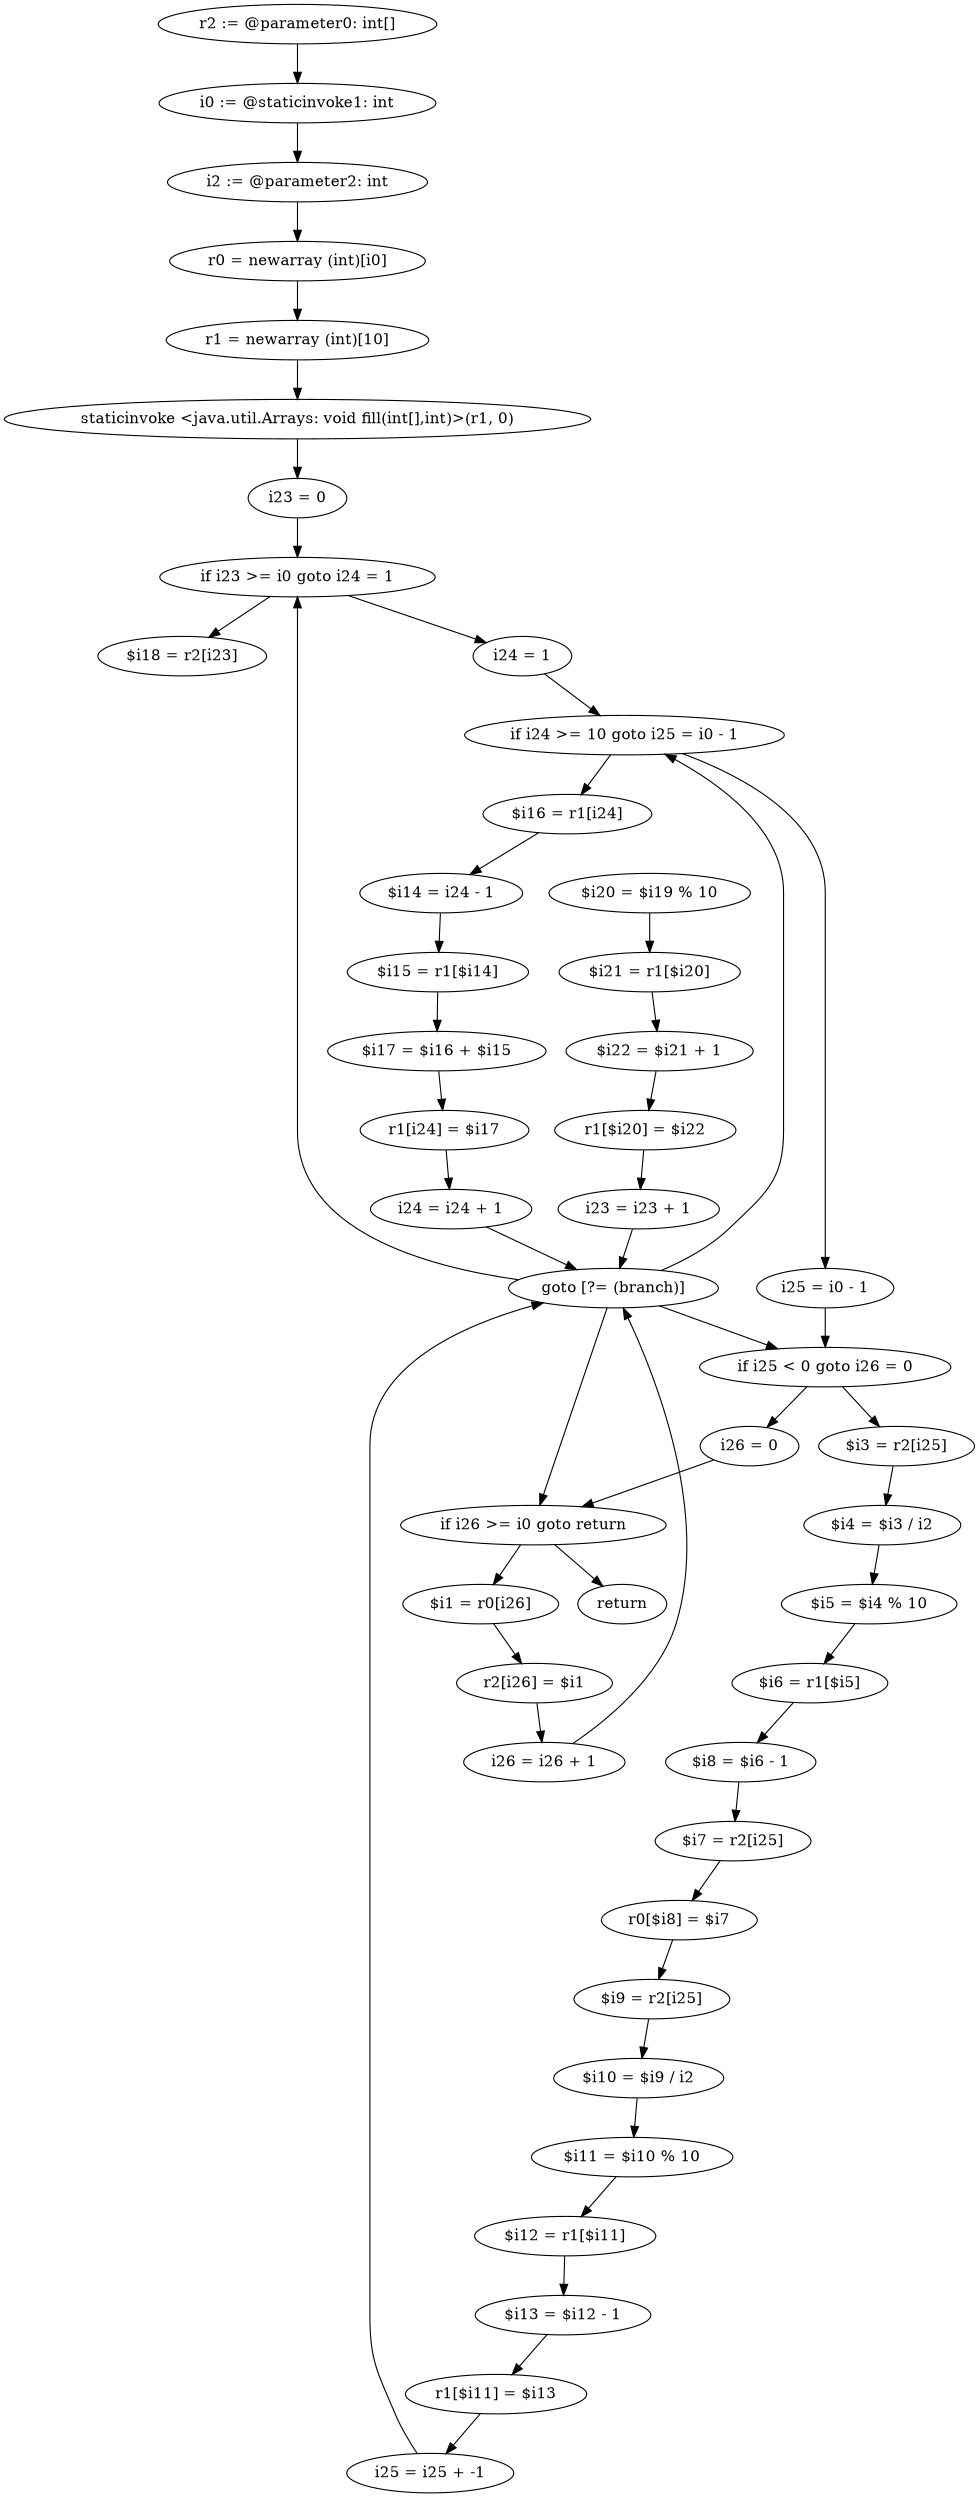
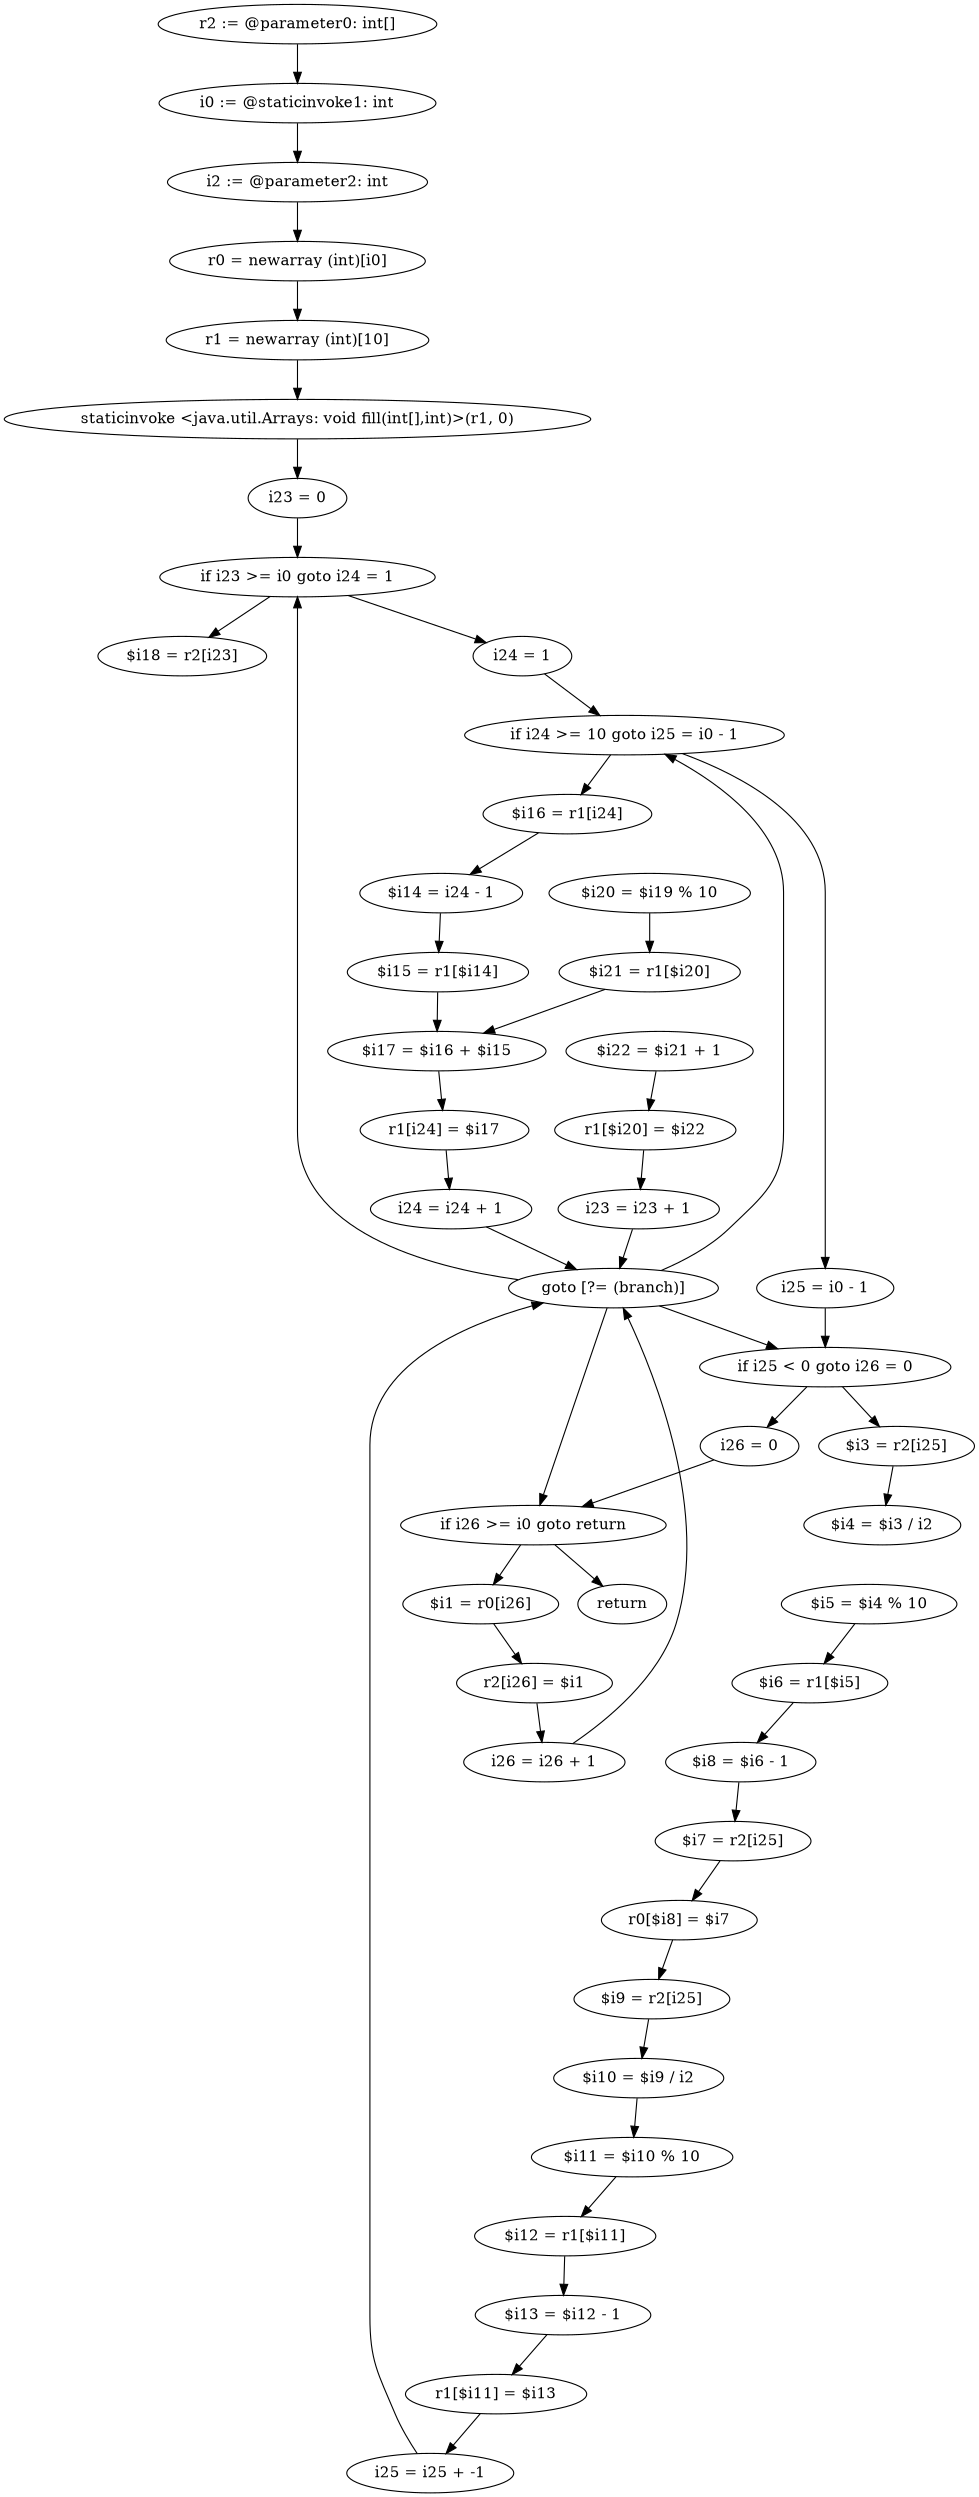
edge "$i21 = r1[$i20]" -> "$i22 = $i21 + 1": now "$i21 = r1[$i20]" -> "$i17 = $i16 + $i15"
edge "$i4 = $i3 / i2" -> "$i5 = $i4 % 10": removed
